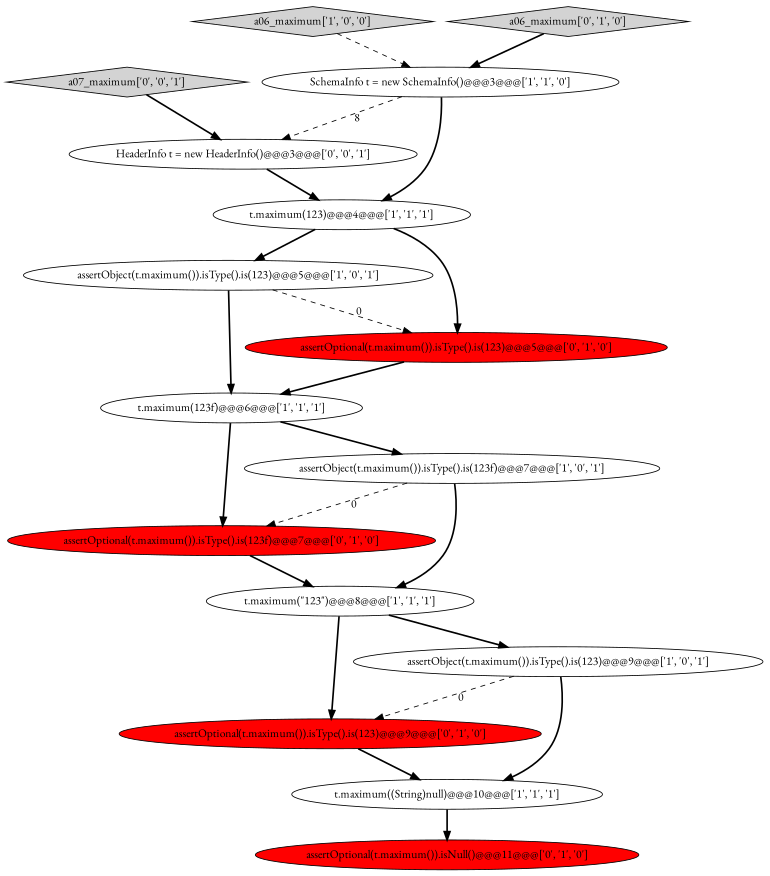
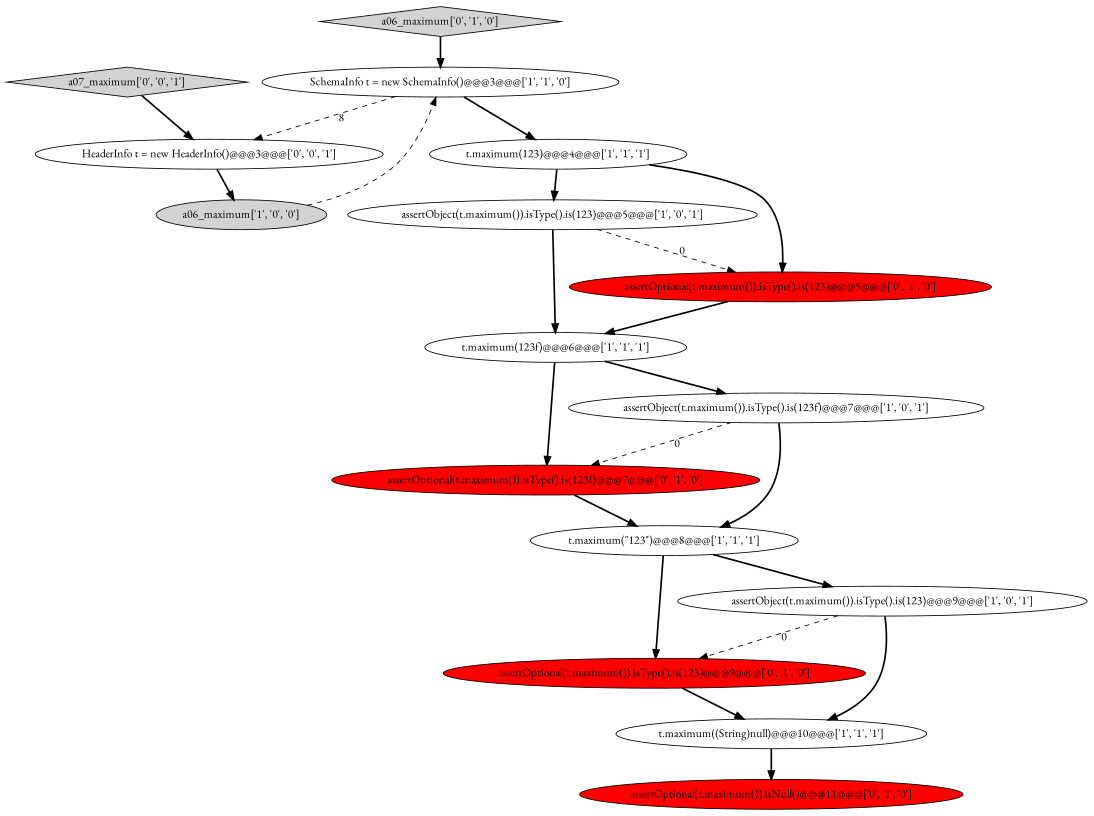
node "a06_maximum['1', '0', '0']": shape diamond -> ellipse
edge "HeaderInfo t = new HeaderInfo()@@@3@@@['0', '0', '1']" -> "t.maximum(123)@@@4@@@['1', '1', '1']": now "HeaderInfo t = new HeaderInfo()@@@3@@@['0', '0', '1']" -> "a06_maximum['1', '0', '0']"
